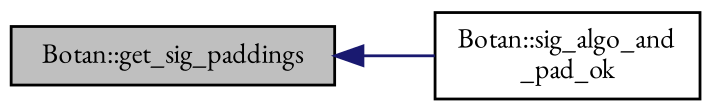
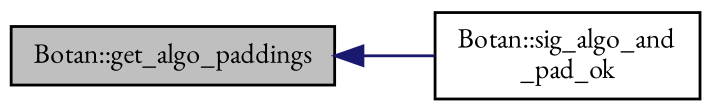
node "Botan::get_sig_paddings": label "Botan::get_sig_paddings" -> "Botan::get_algo_paddings"
